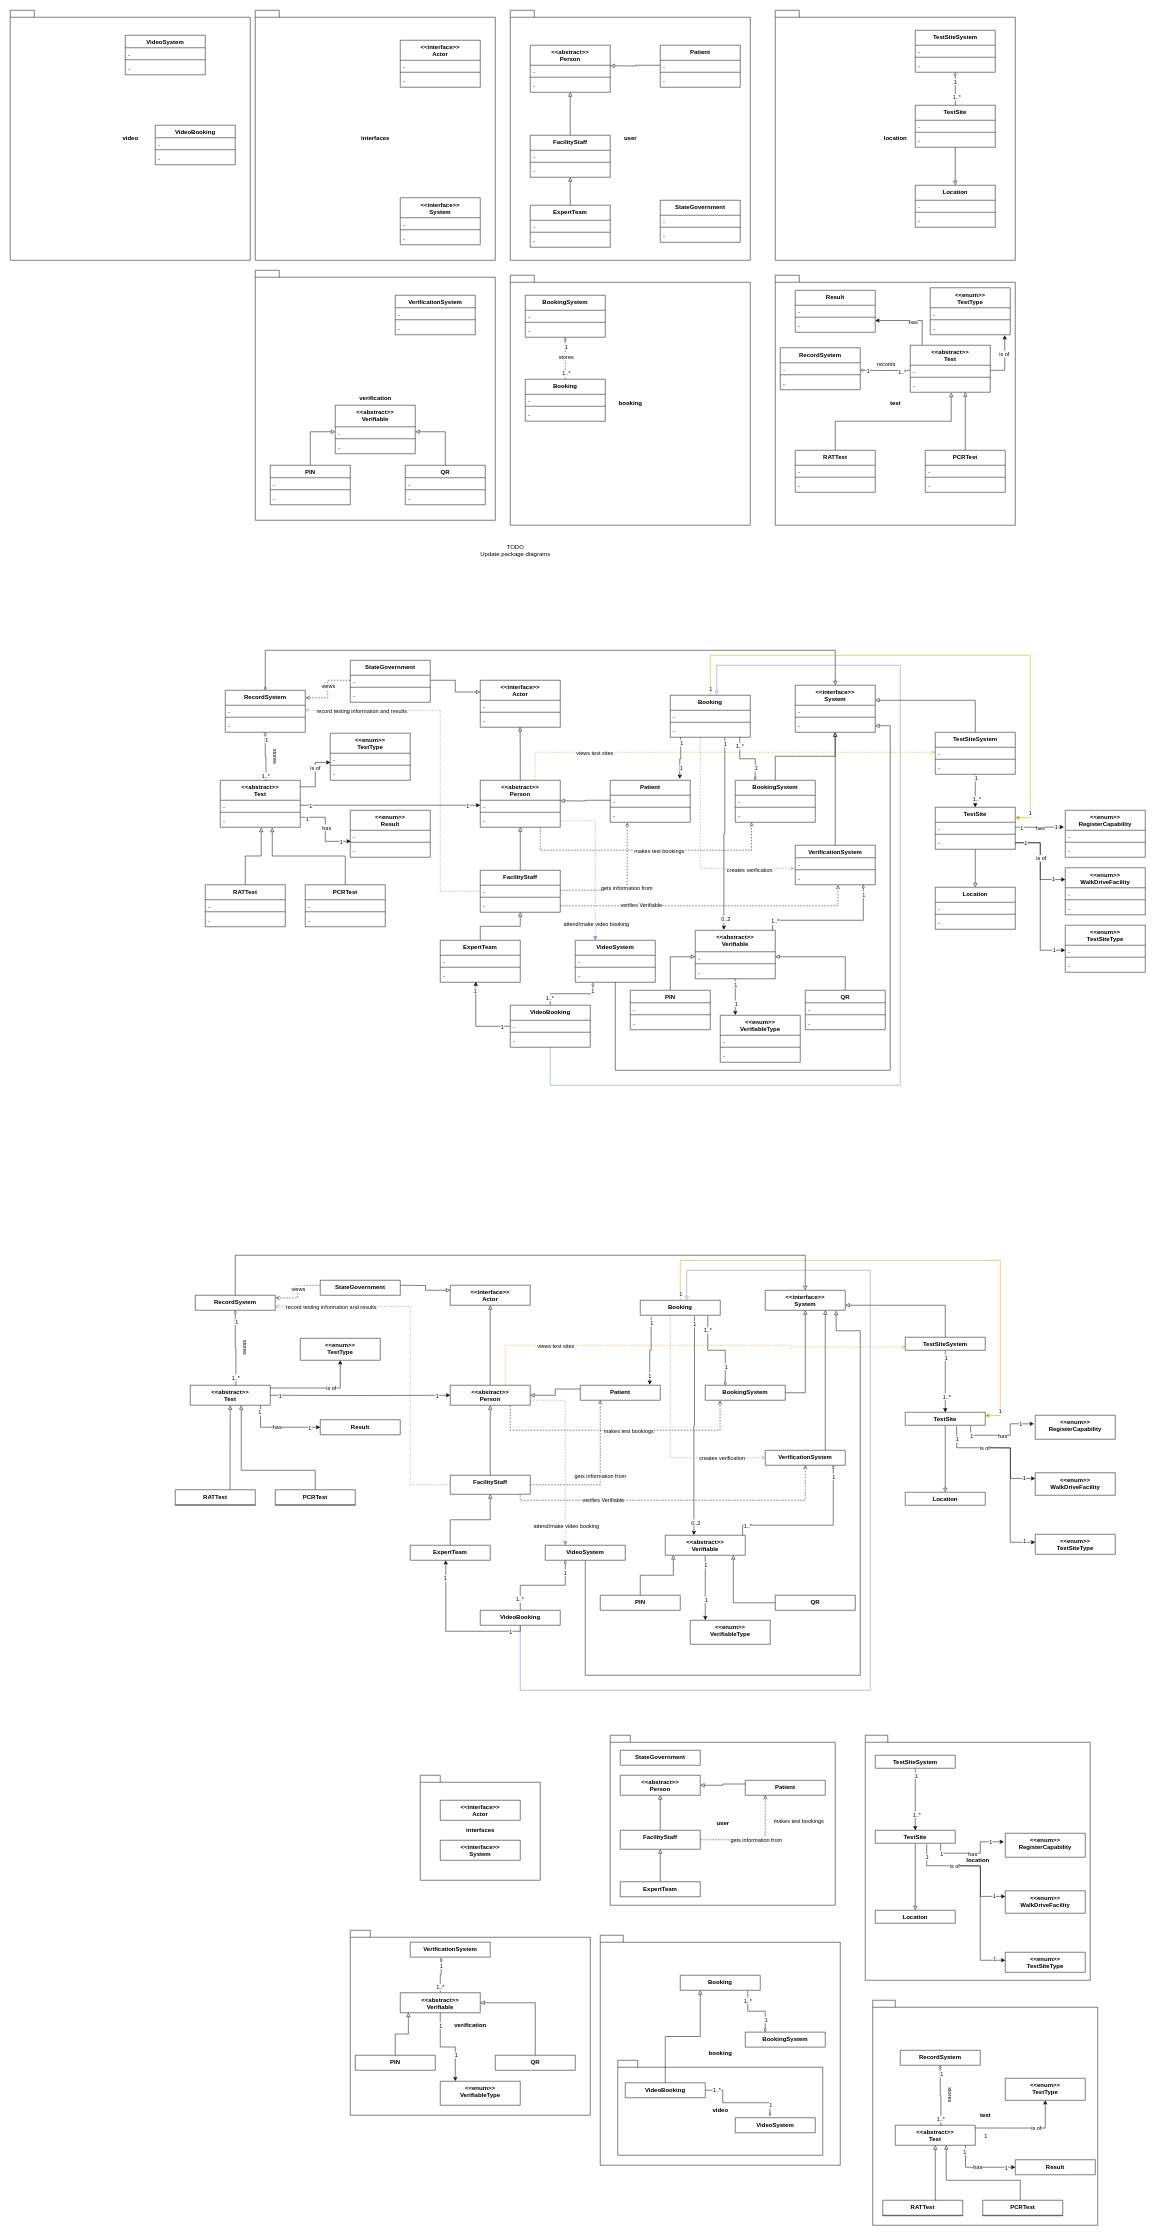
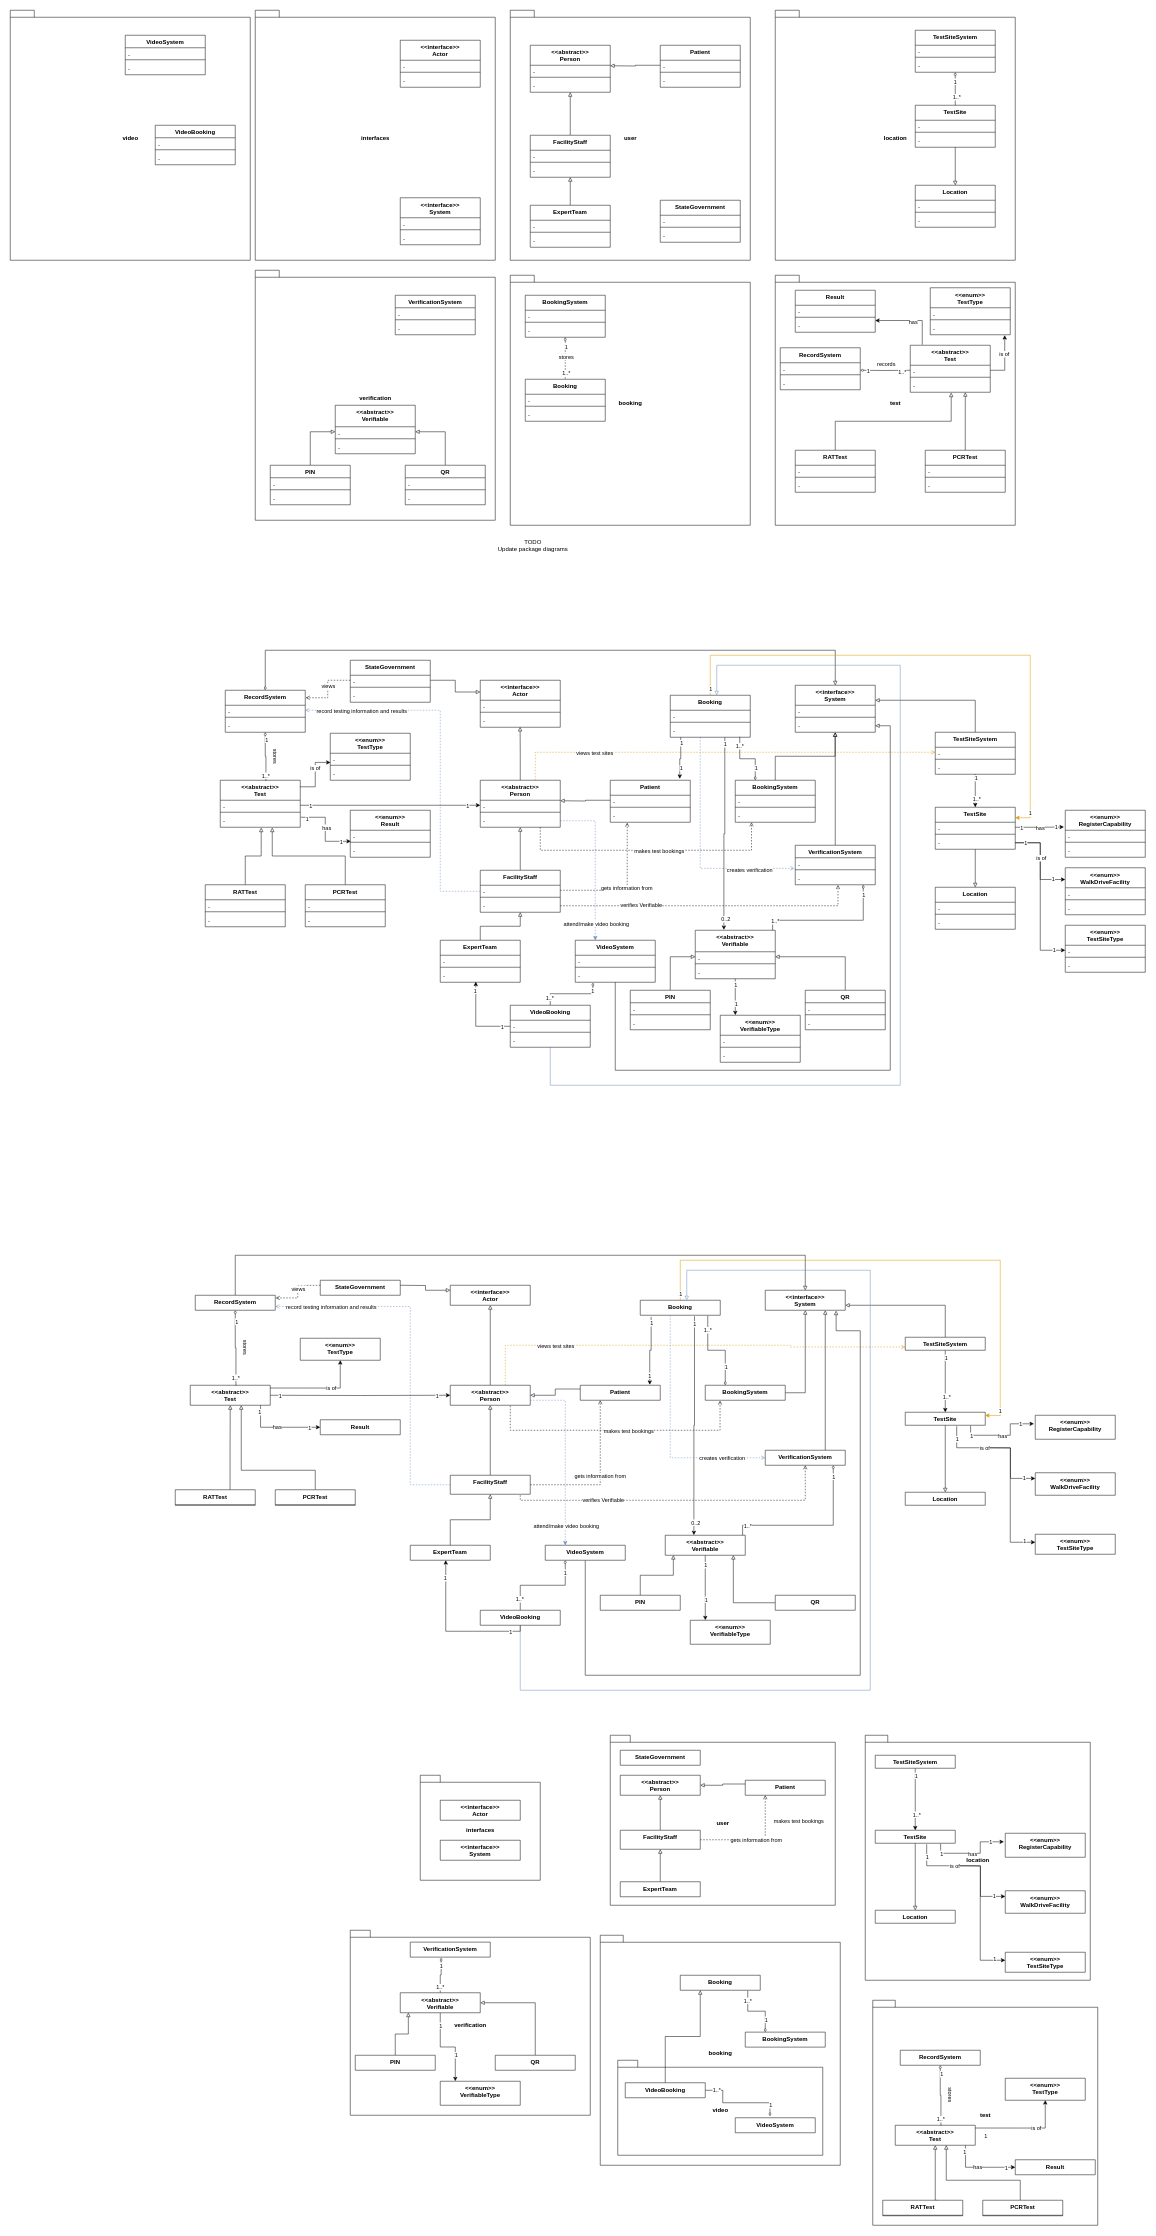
node "TODO Update package diagrams": moved (515, 550) -> (533, 545)
